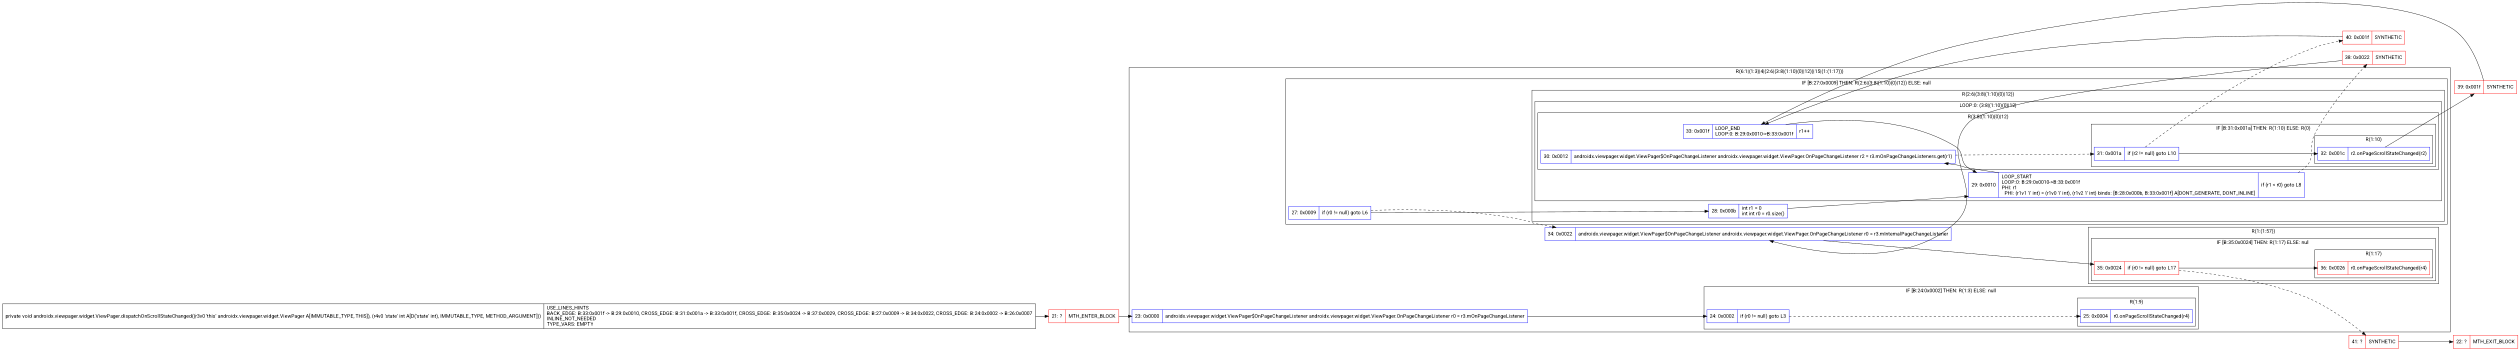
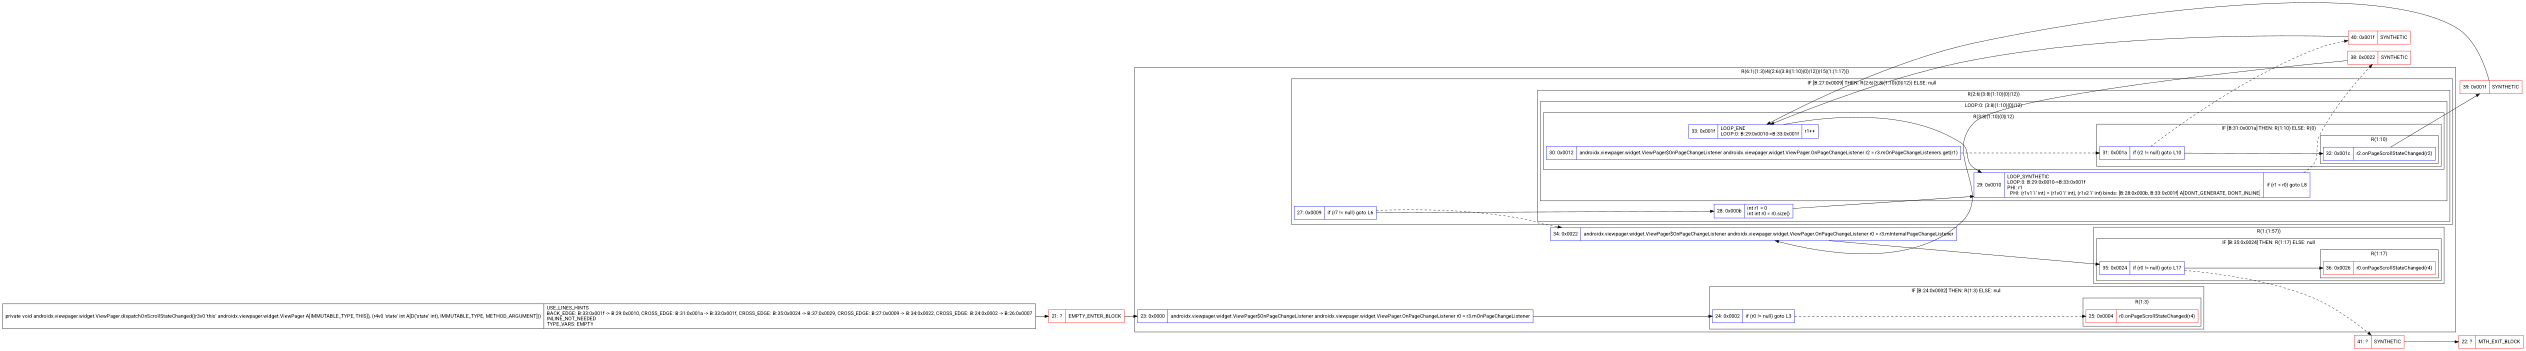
edge "29: 0x0010" -> "30: 0x0012": removed
node "29: 0x0010": text "LOOP_START" -> "LOOP_SYNTHETIC"
node "27: 0x0009": text "if (r0 != null) goto L6" -> "if (r7 != null) goto L6"
node "35: 0x0024": color red -> blue
cluster "R(1:9)": label "R(1:9)" -> "R(1:3)"
node "21: ?": text "MTH_ENTER_BLOCK" -> "EMPTY_ENTER_BLOCK"
node "25: 0x0004": color blue -> red
